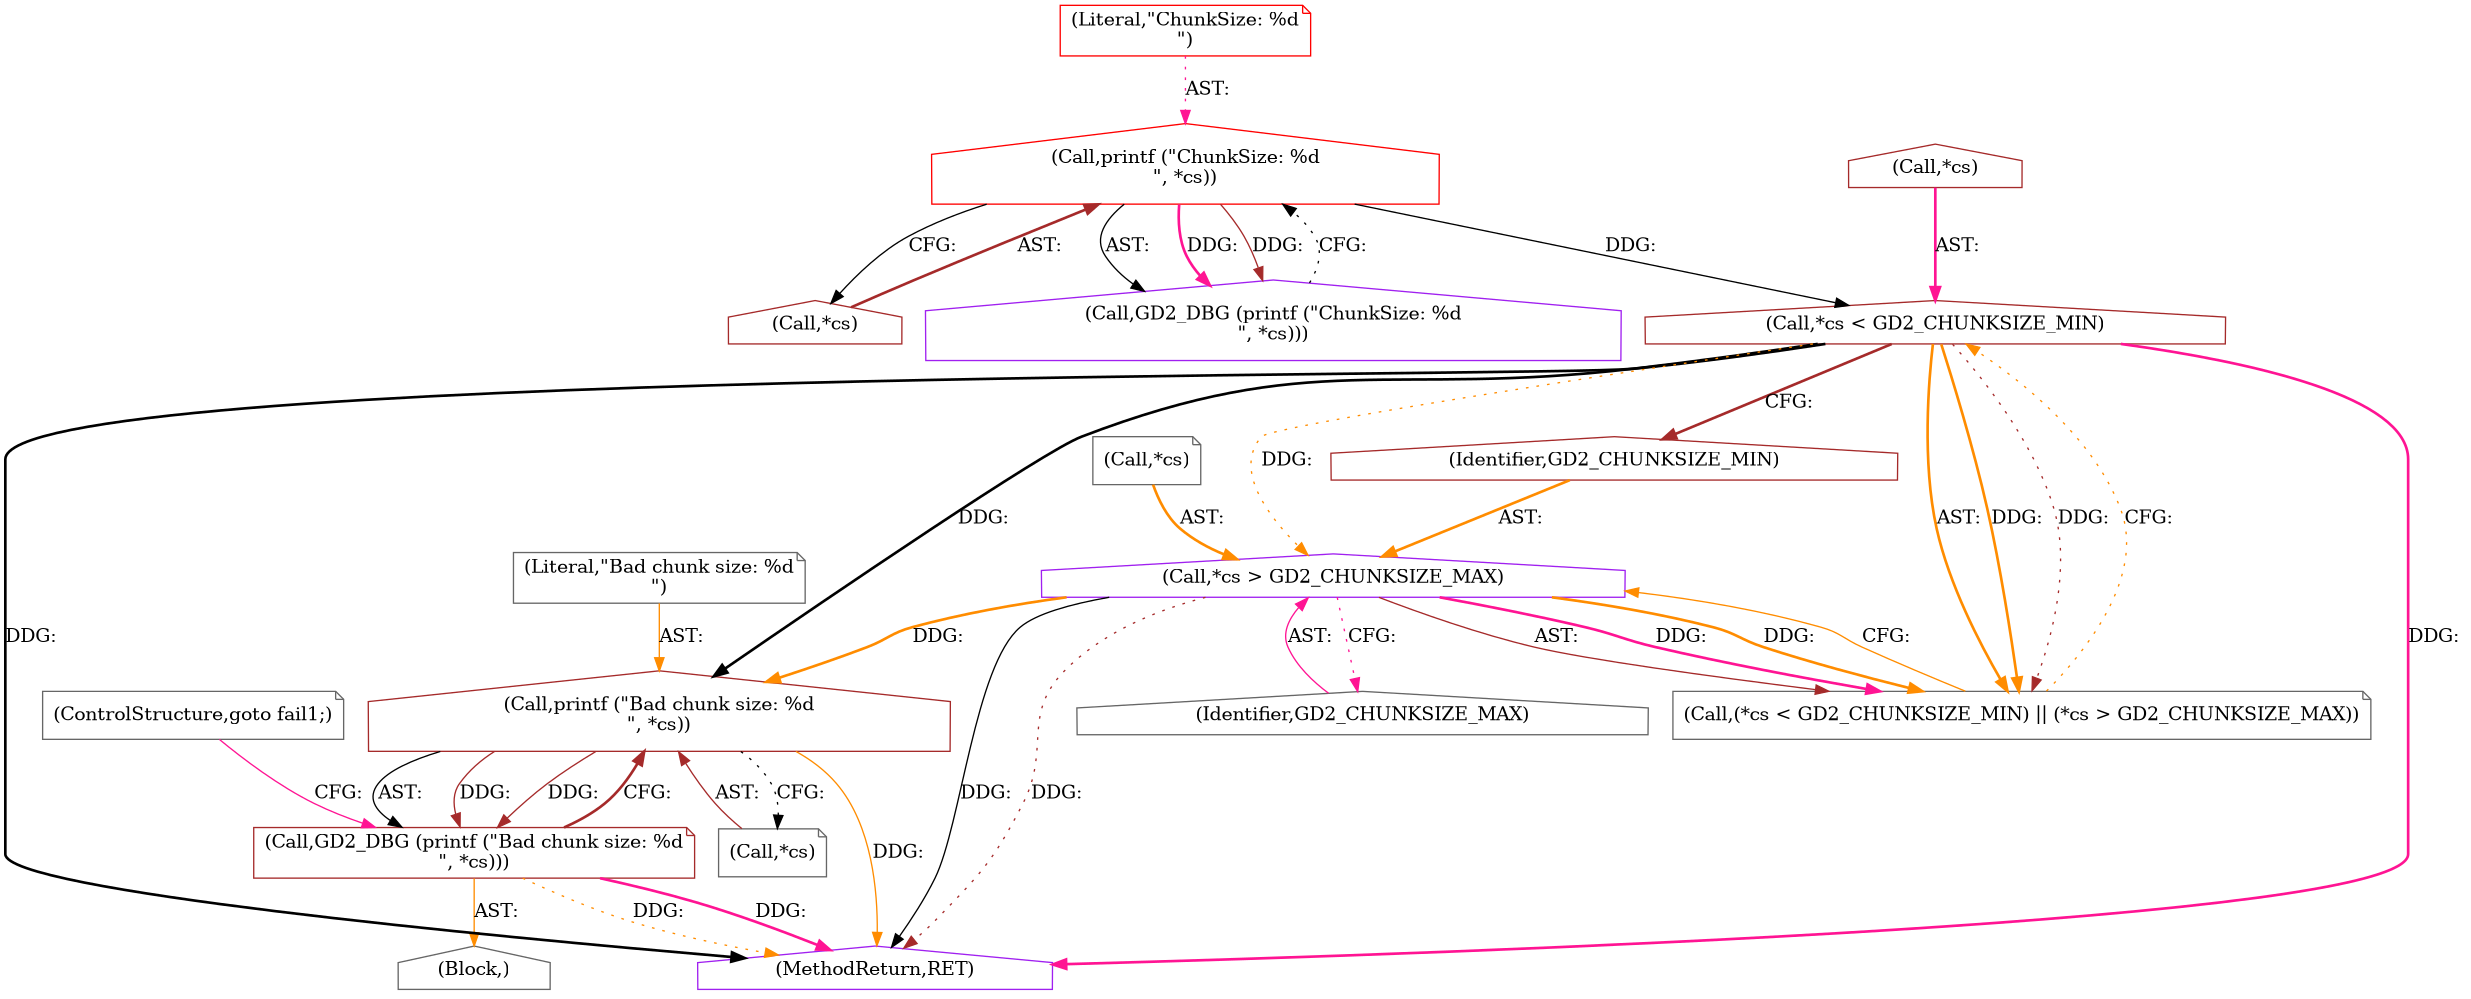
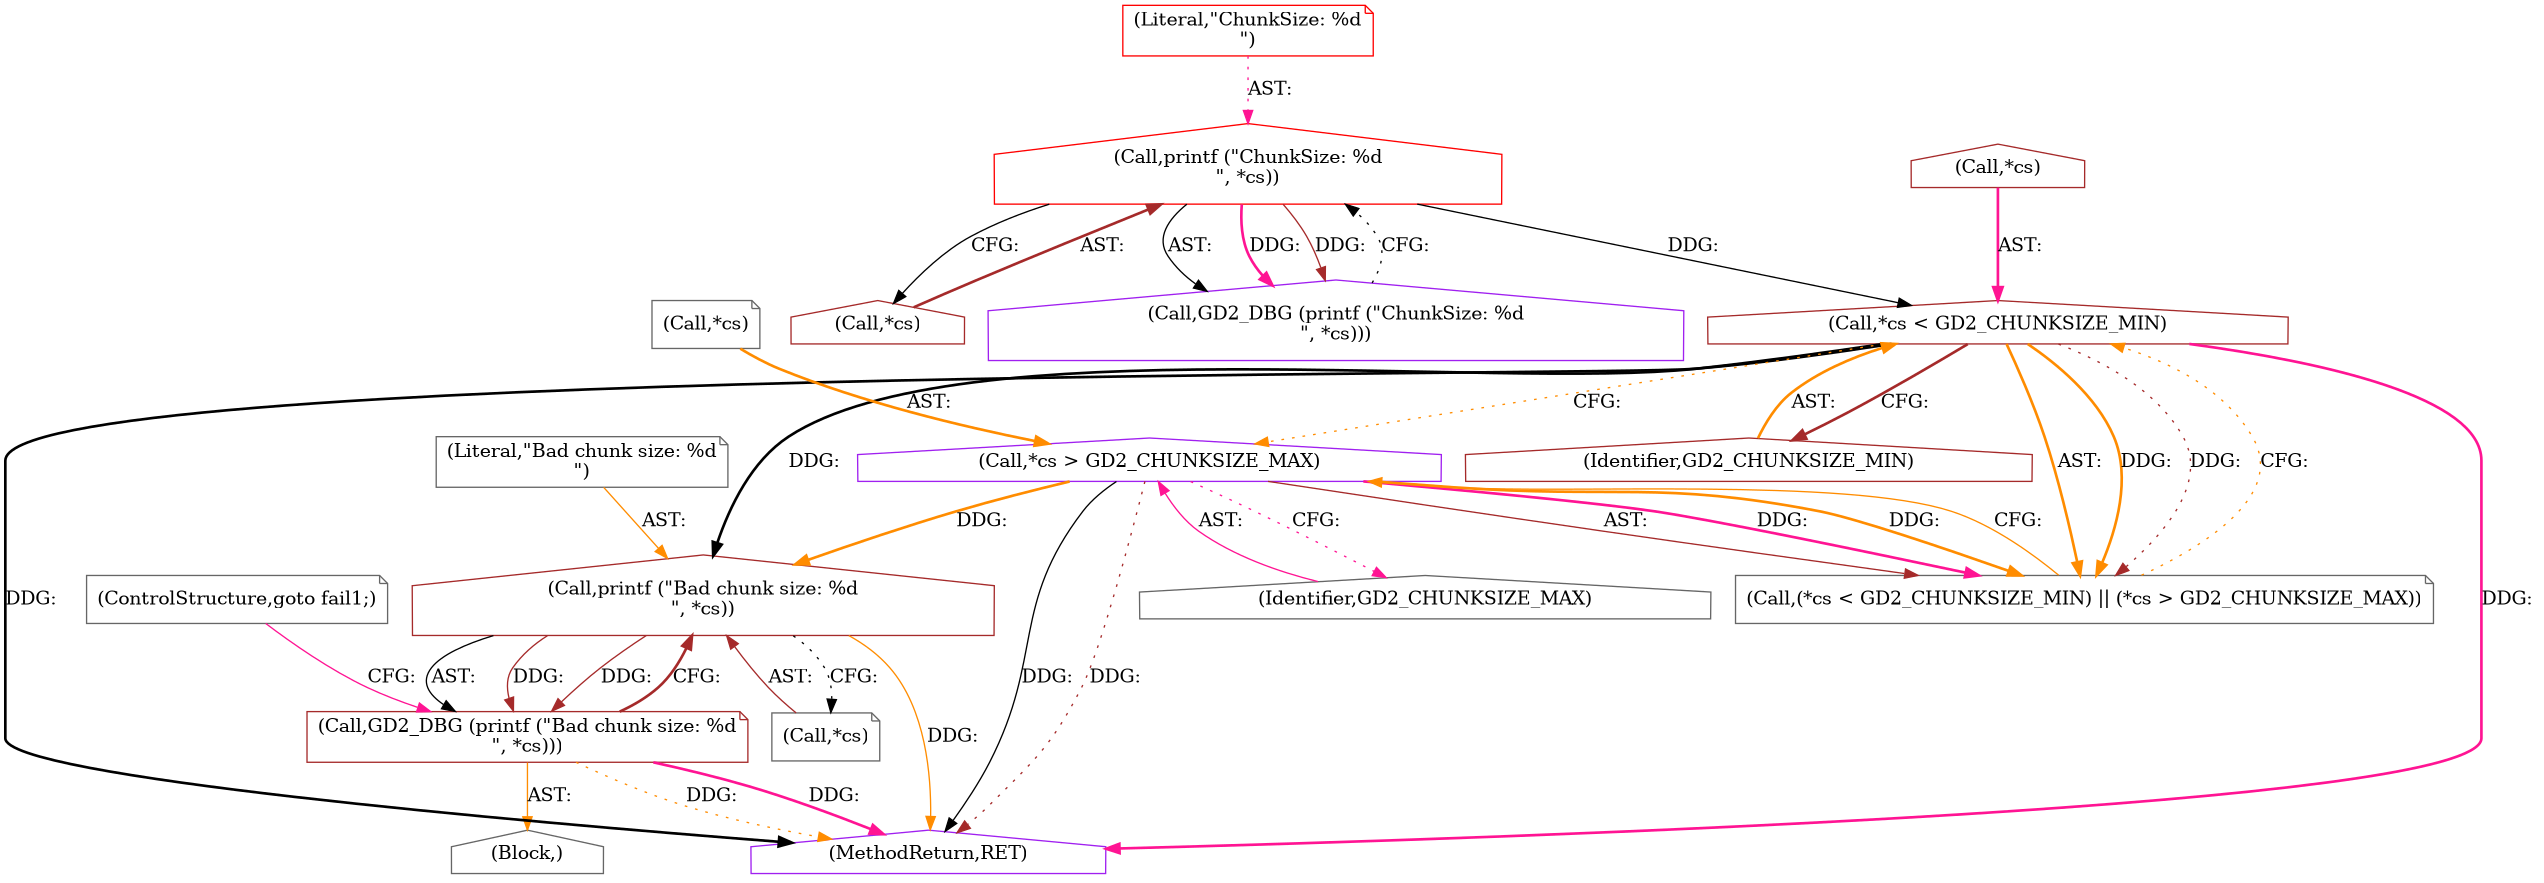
edge "(Call,*cs < GD2_CHUNKSIZE_MIN)" -> "(Call,*cs > GD2_CHUNKSIZE_MAX)": label "DDG: " -> "CFG: "
edge "(Identifier,GD2_CHUNKSIZE_MIN)" -> "(Call,*cs > GD2_CHUNKSIZE_MAX)": now "(Identifier,GD2_CHUNKSIZE_MIN)" -> "(Call,*cs < GD2_CHUNKSIZE_MIN)"
